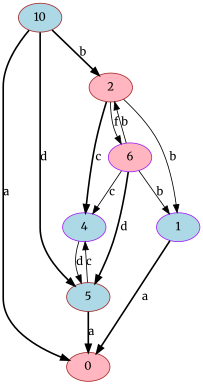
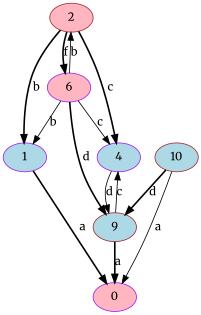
edge "10" -> "2": removed, label "b"
edge "2" -> "6": style solid -> bold
edge "2" -> "1": style solid -> bold
edge "10" -> "0": style bold -> solid
node "5": label "5" -> "9"
node "0": color brown -> purple
